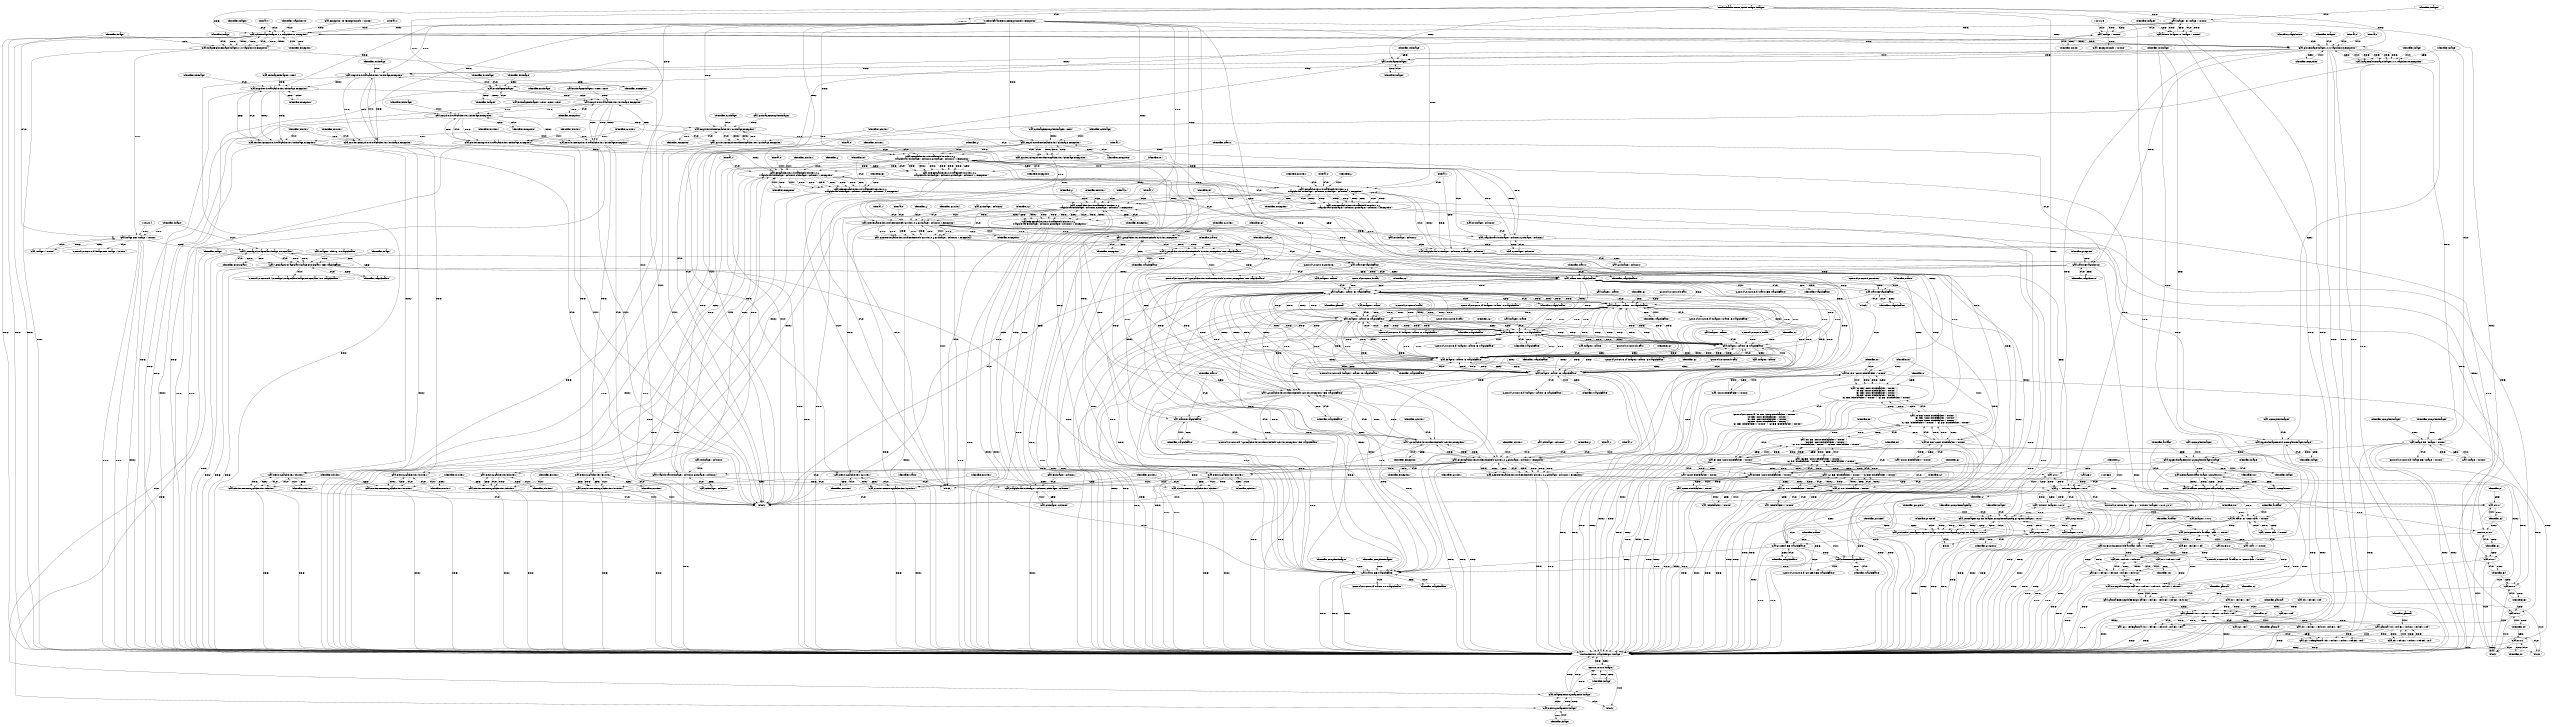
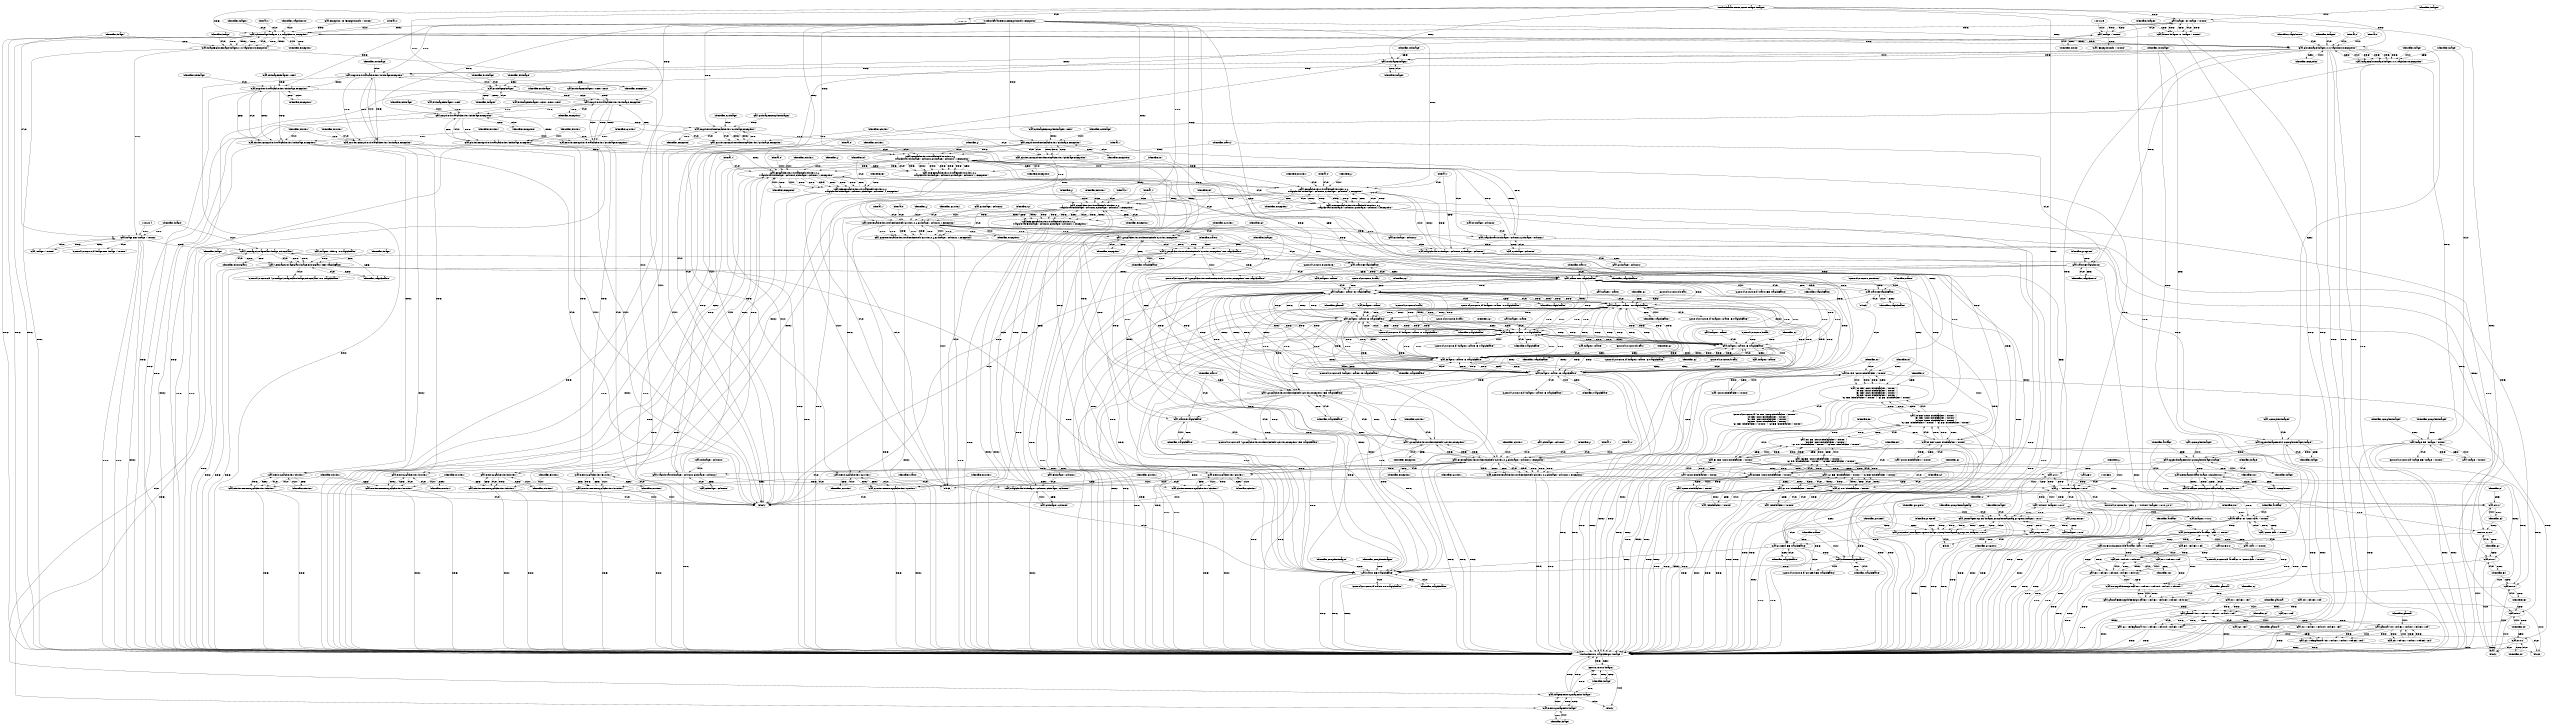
node "(Call,Bi_image=images->next)": added
edge "(Call,y < (ssize_t) images->rows)" -> "(Call,(ssize_t) images->rows)": label "CFG: " -> "AST: "
